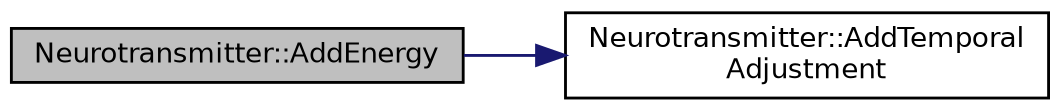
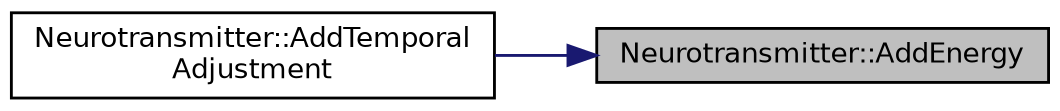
edge "Neurotransmitter::AddEnergy" -> "Neurotransmitter::AddTemporal Adjustment": reversed
